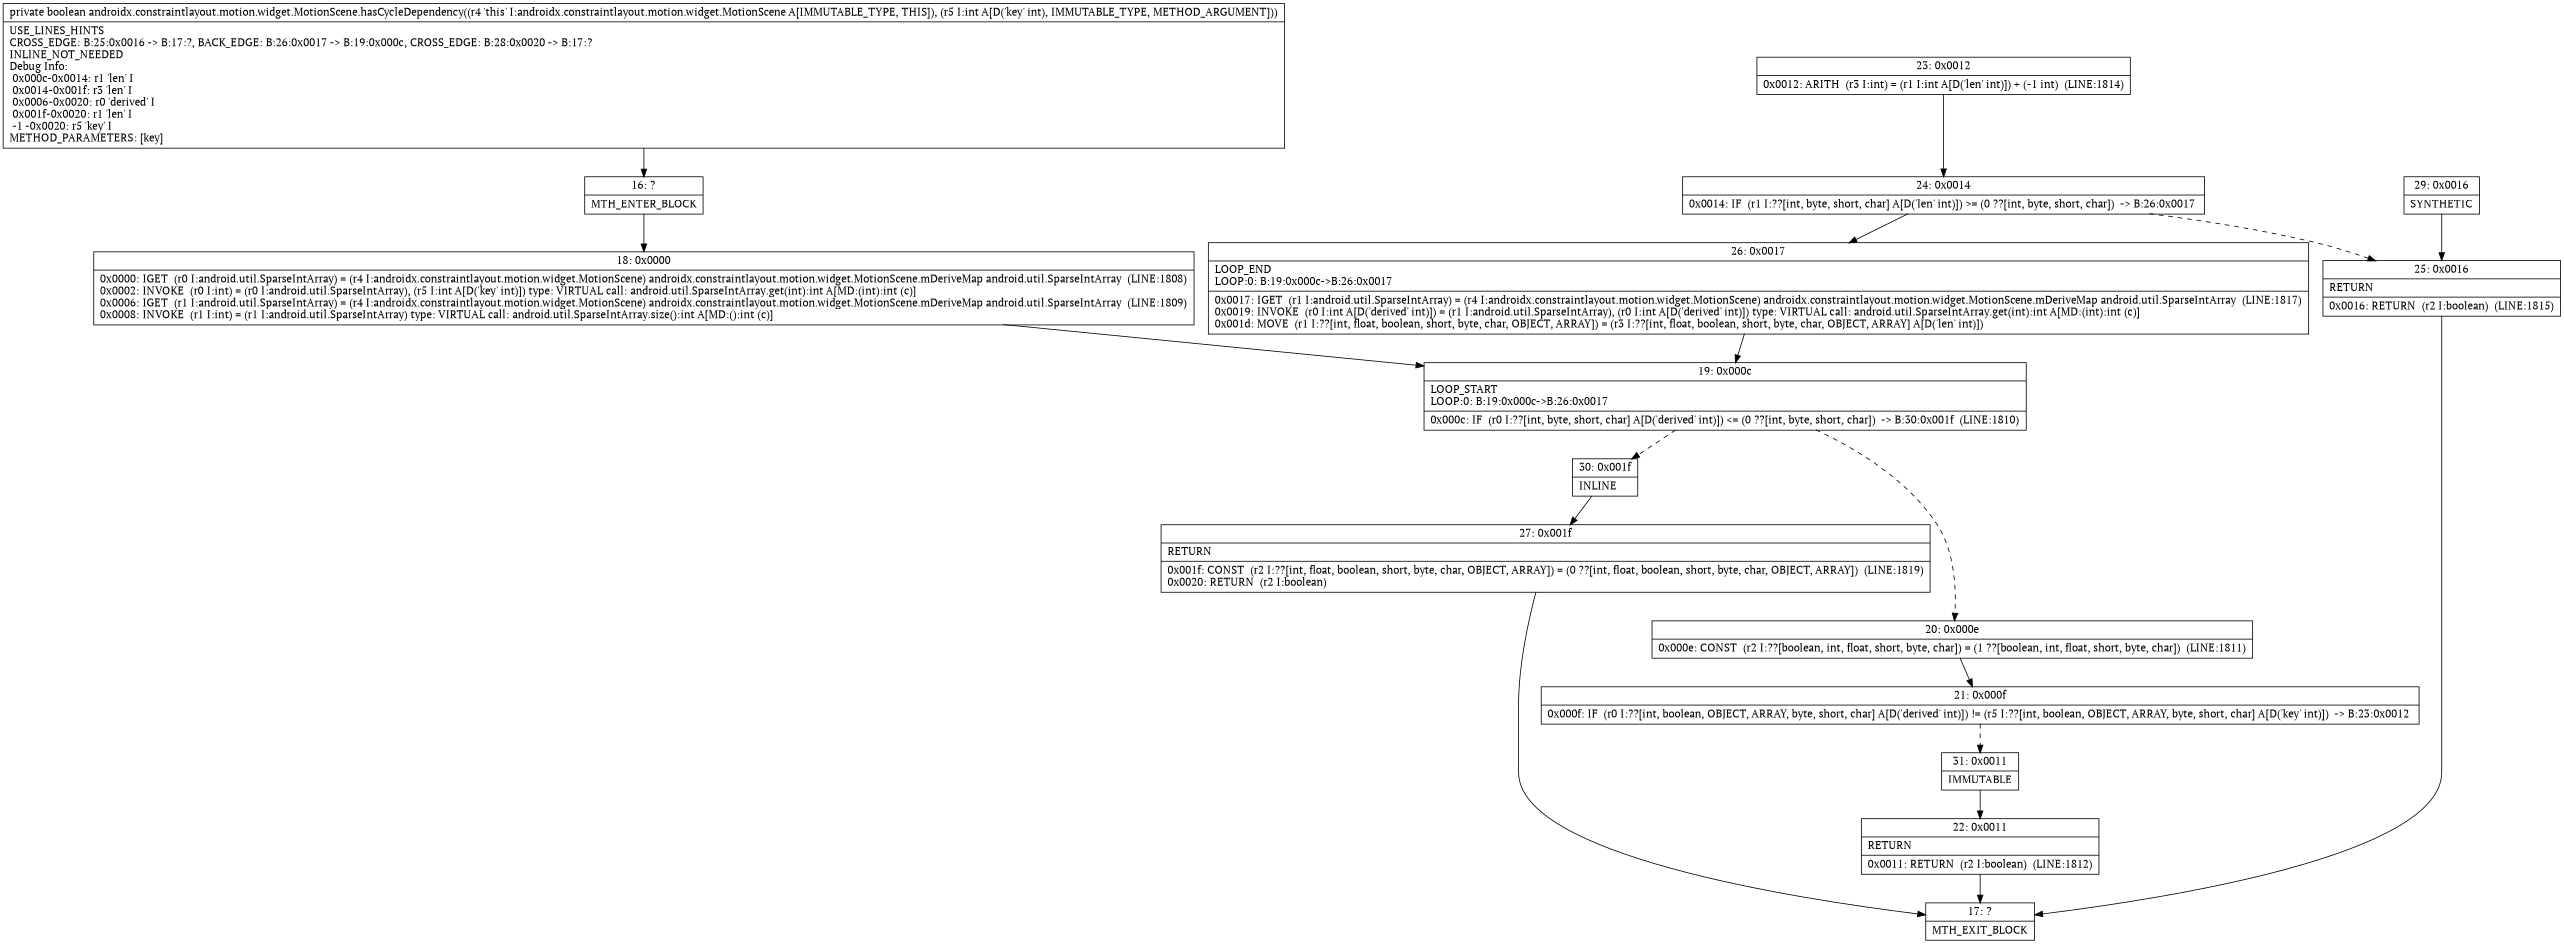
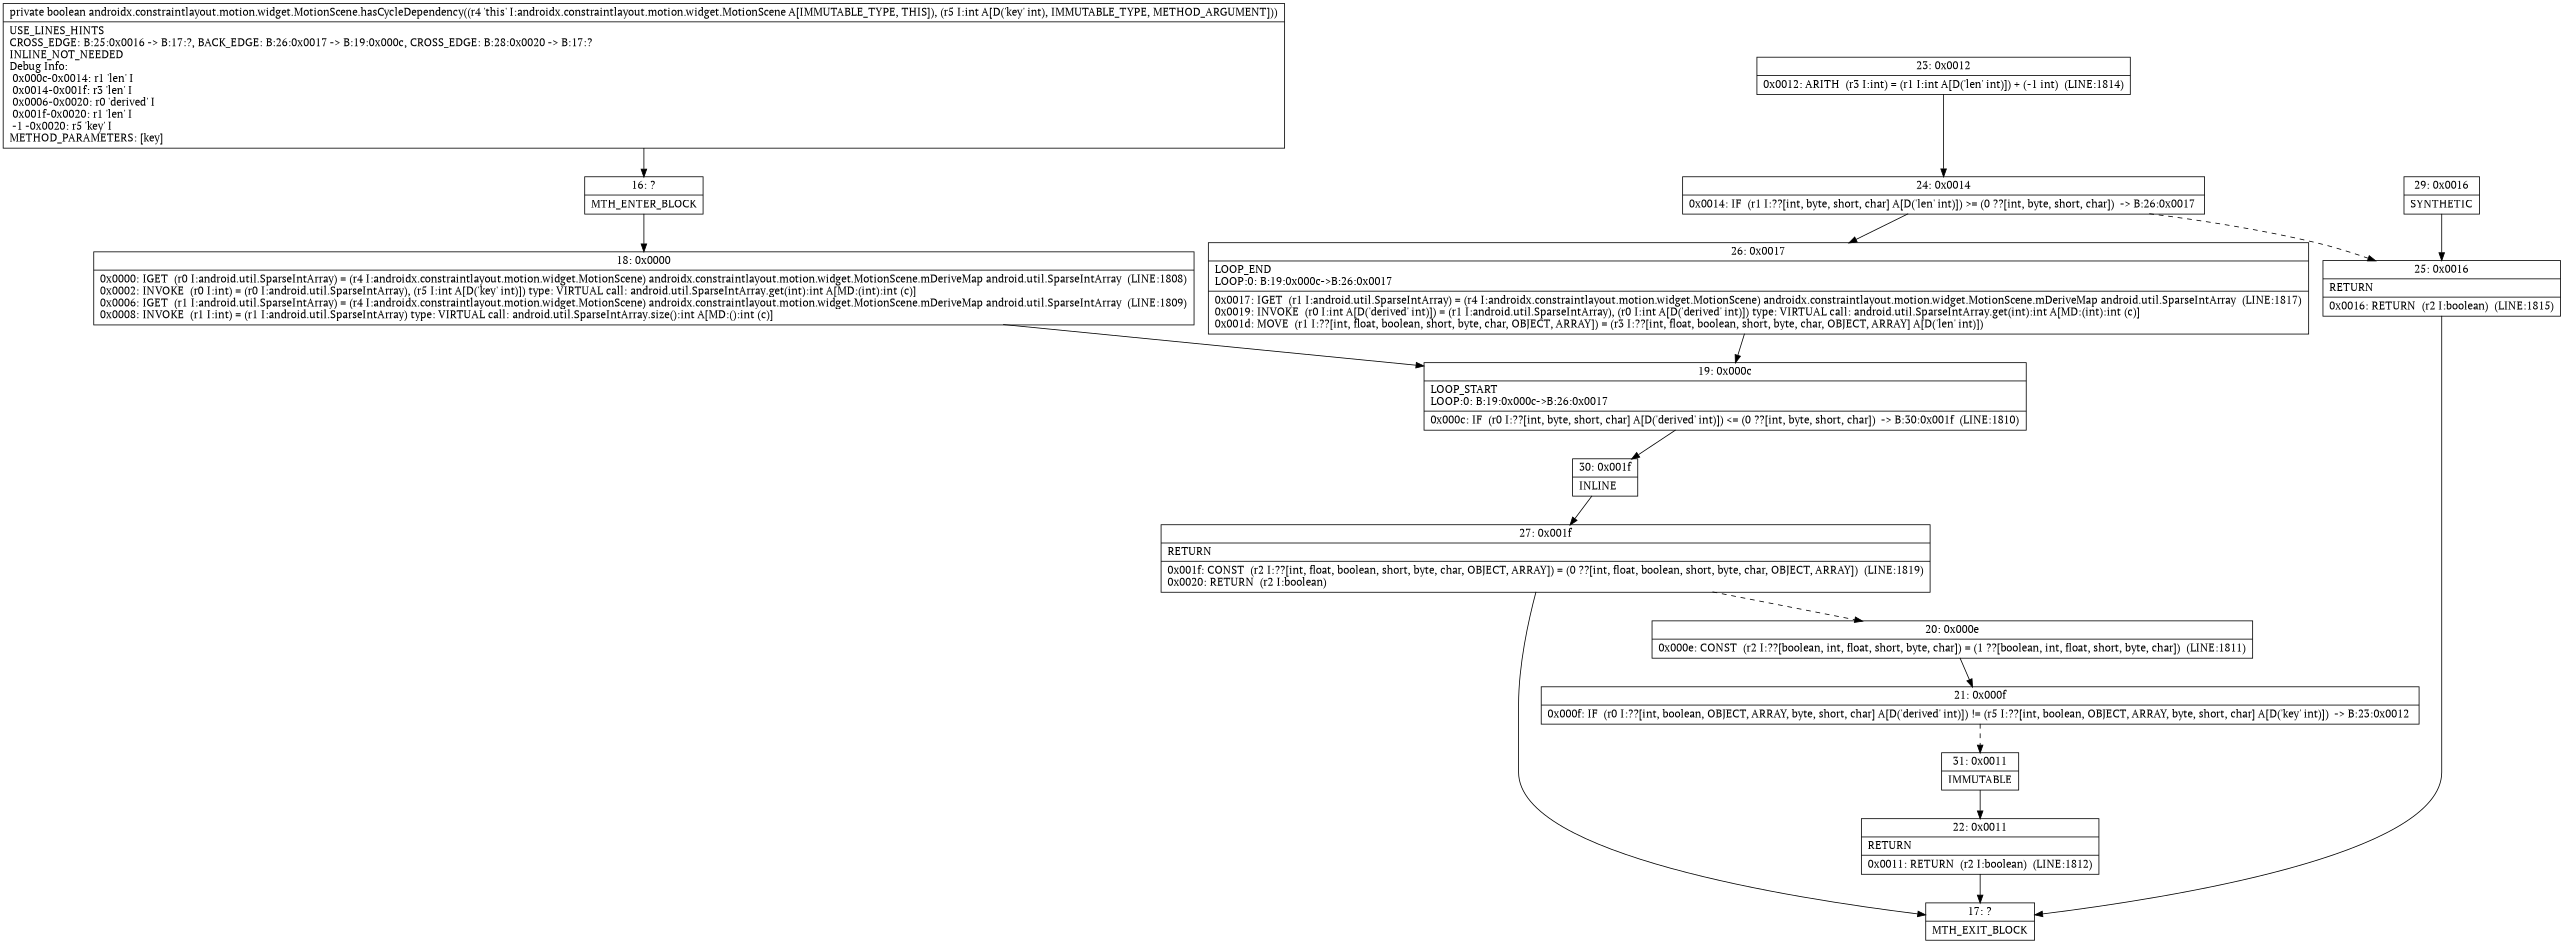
edge "19: 0x000c" -> "30: 0x001f": style dashed -> solid
edge "19: 0x000c" -> "20: 0x000e": now "27: 0x001f" -> "20: 0x000e"
